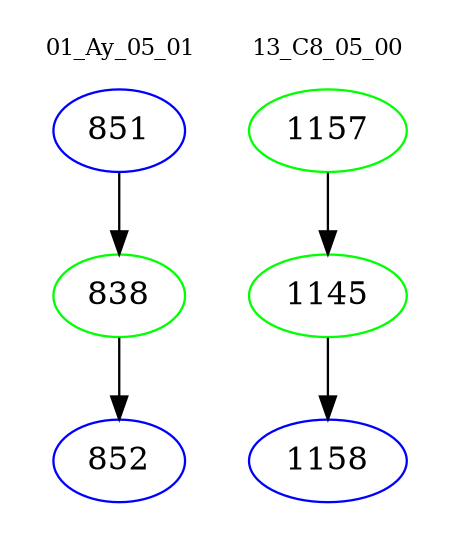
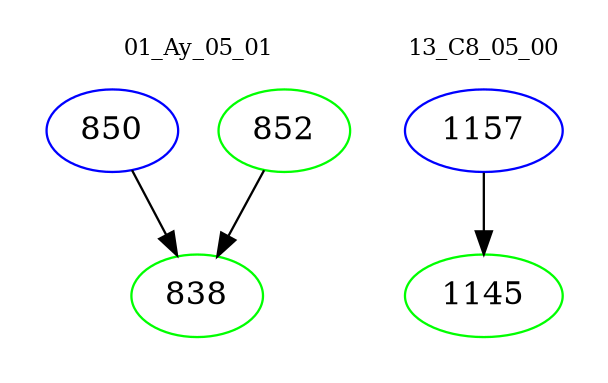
node "851": label "851" -> "850"
node "1157": color green -> blue
edge "838" -> "852": reversed
node "852": color blue -> green
node "1158": removed
